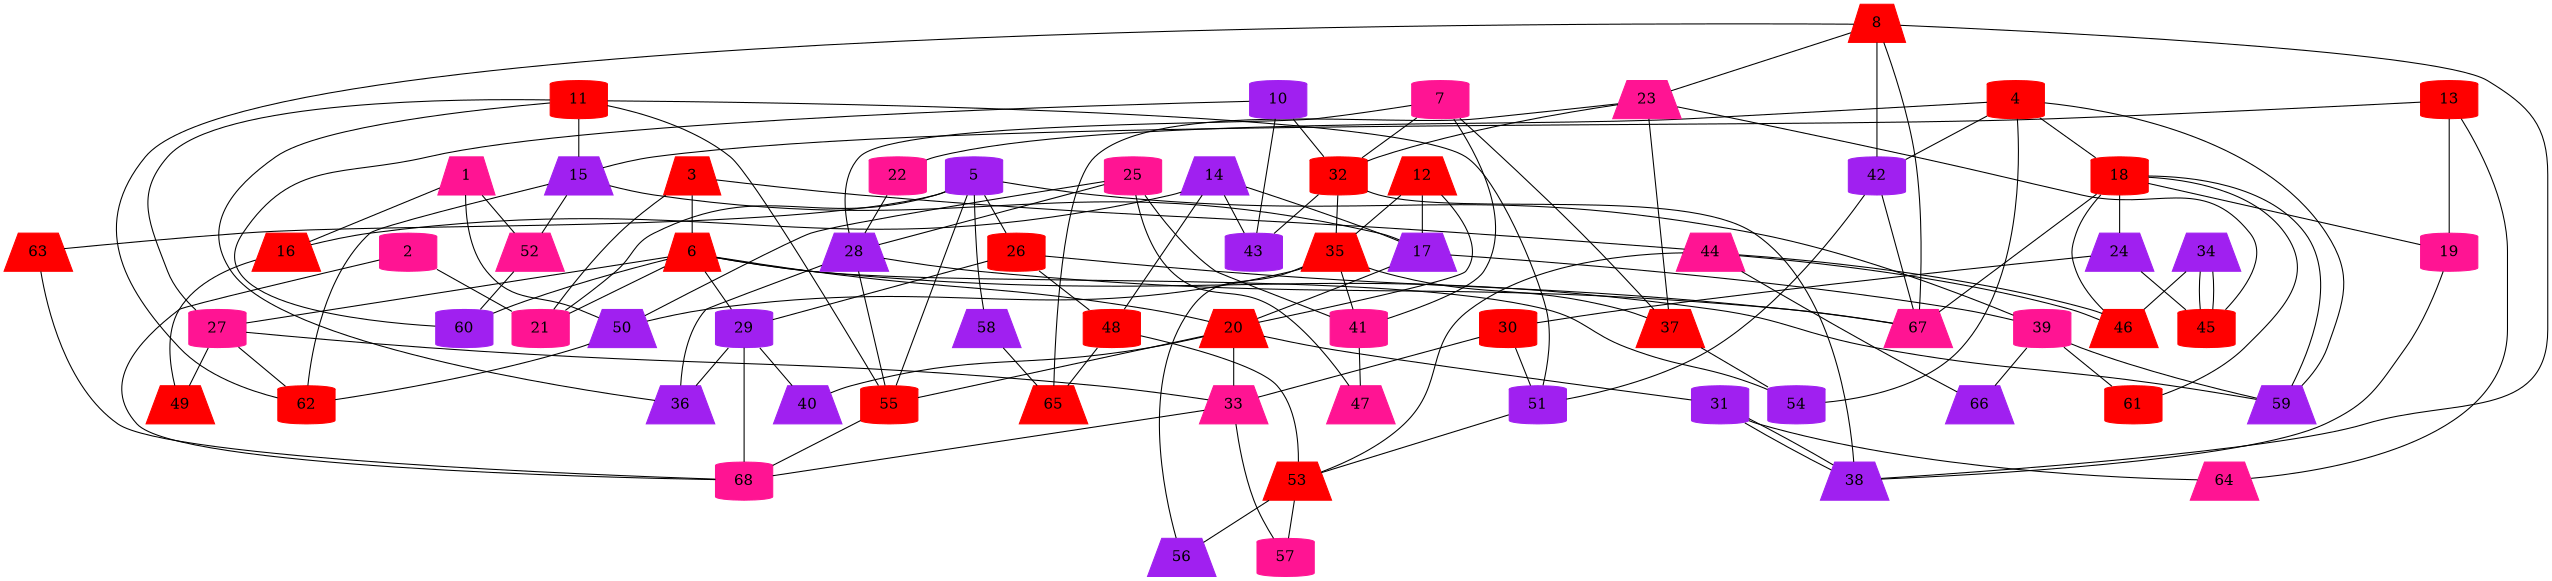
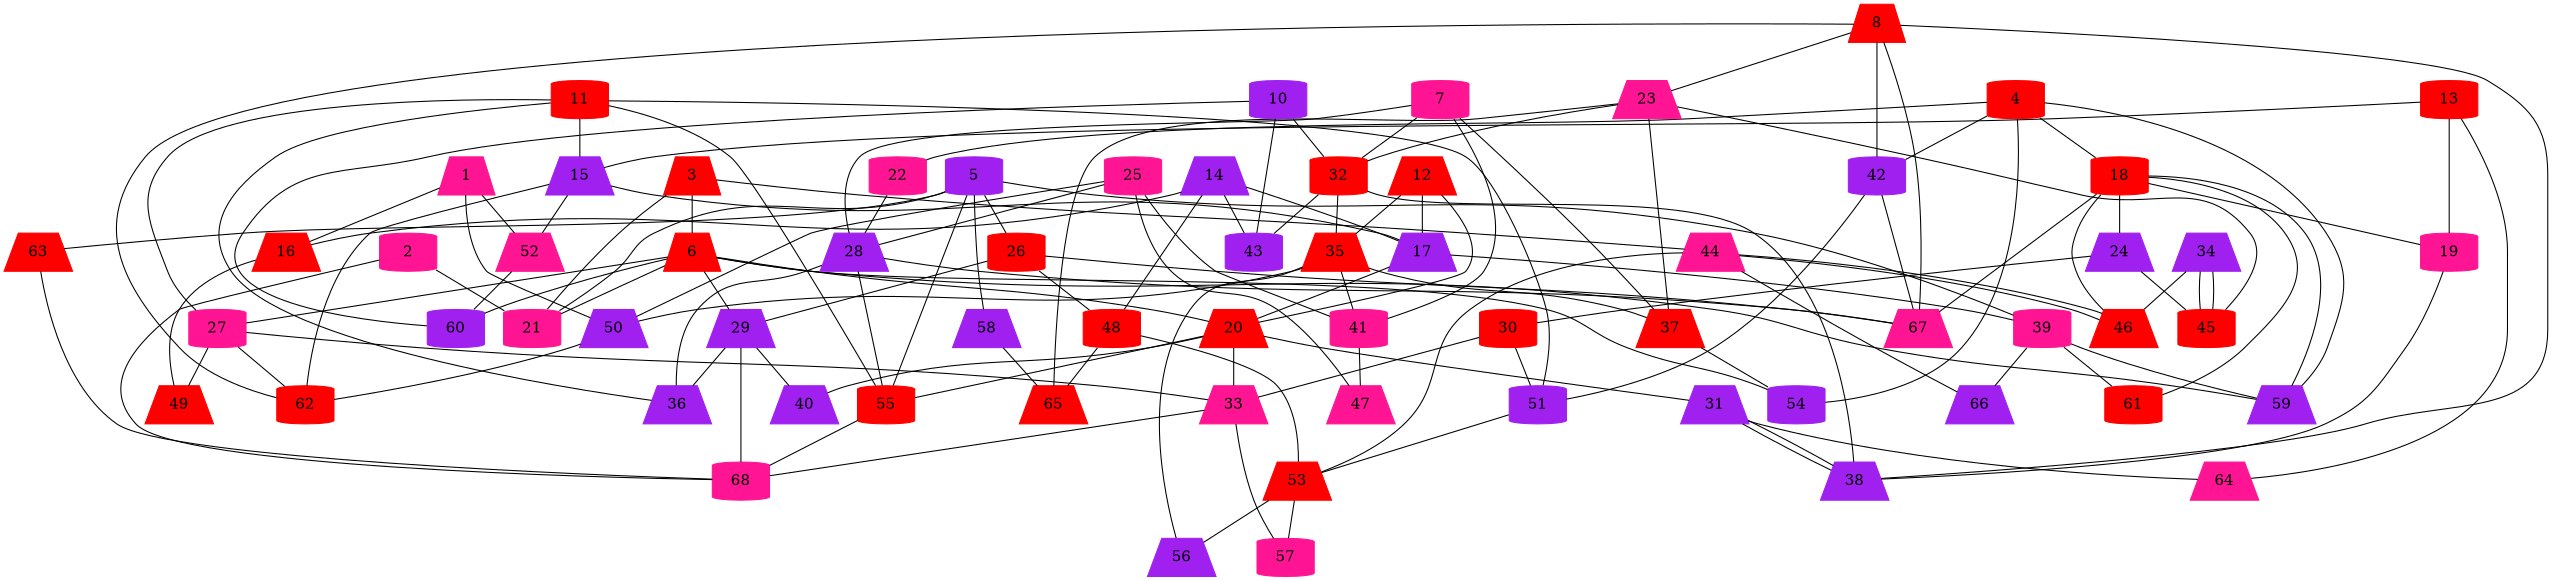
node "29": shape cylinder -> trapezium
node "31": shape cylinder -> trapezium
